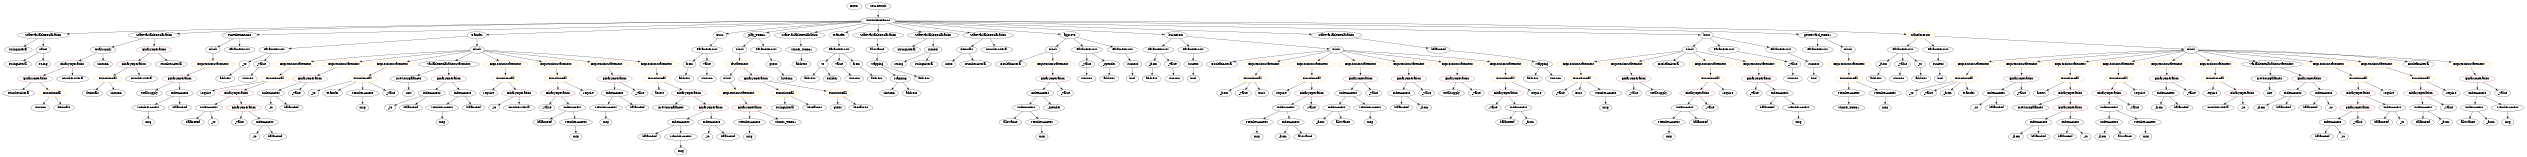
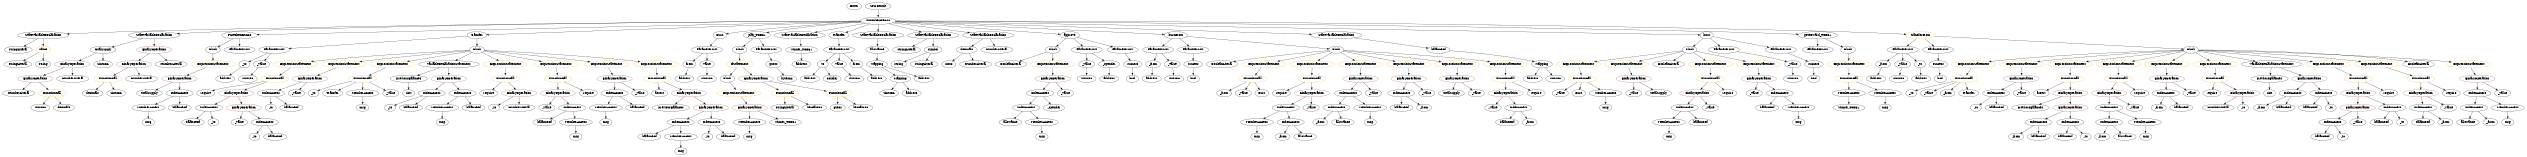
node "name": color black -> orange
